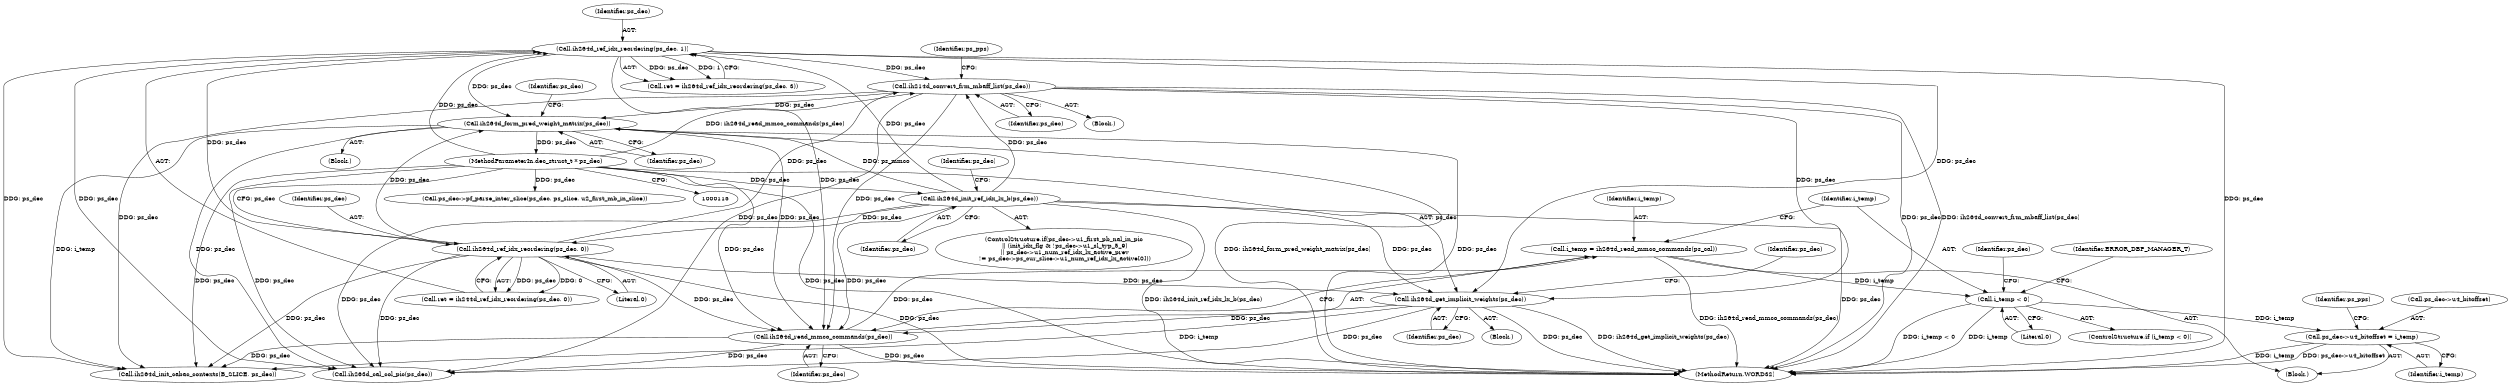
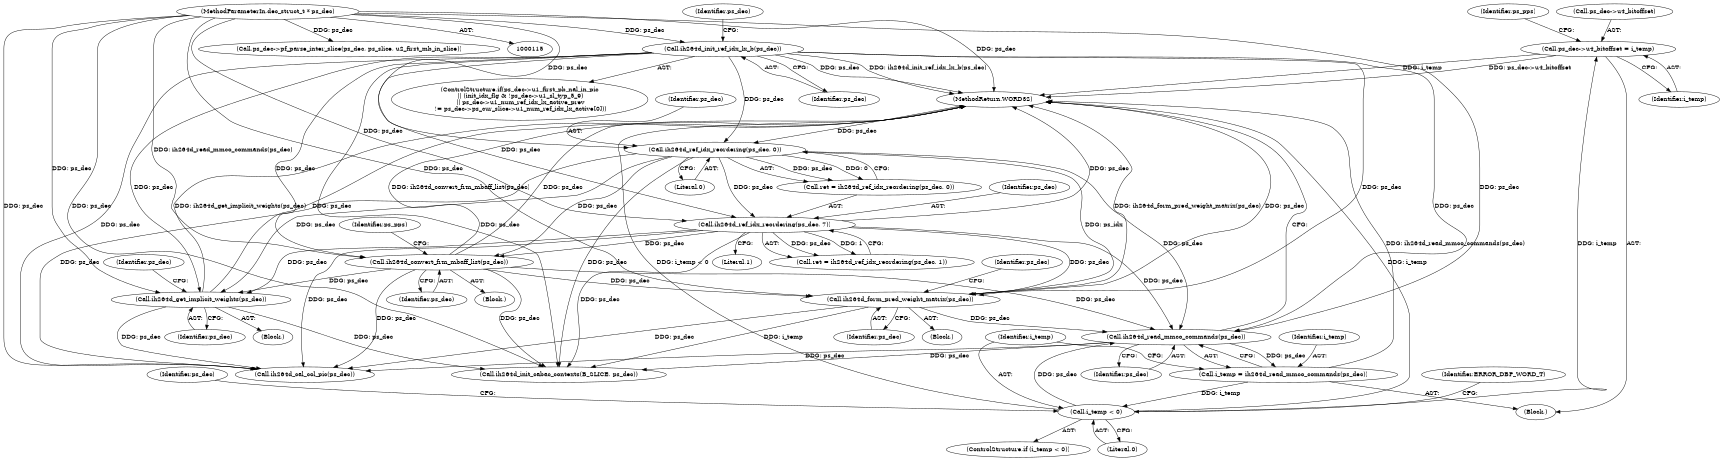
node "(Call,ih264d_ref_idx_reordering(ps_dec, 1))": label "(Call,ih264d_ref_idx_reordering(ps_dec, 1))" -> "(Call,ih264d_ref_idx_reordering(ps_dec, 7))"
node "(Call,ret = ih264d_ref_idx_reordering(ps_dec, 3))": label "(Call,ret = ih264d_ref_idx_reordering(ps_dec, 3))" -> "(Call,ret = ih264d_ref_idx_reordering(ps_dec, 1))"
node "(Call,ih214d_convert_frm_mbaff_list(ps_dec))": label "(Call,ih214d_convert_frm_mbaff_list(ps_dec))" -> "(Call,ih264d_convert_frm_mbaff_list(ps_dec))"
edge "(Call,ih264d_form_pred_weight_matrix(ps_dec))" -> "(MethodParameterIn,dec_struct_t * ps_dec)": reversed
edge "(Call,ih264d_init_ref_idx_lx_b(ps_dec))" -> "(Call,ih264d_form_pred_weight_matrix(ps_dec))": label "DDG: ps_mmco" -> "DDG: ps_dec"
edge "(Call,ih264d_init_ref_idx_lx_b(ps_dec))" -> "(Call,ih264d_init_cabac_contexts(B_SLICE, ps_dec))": added, label "DDG: ps_dec"
edge "(Call,ih264d_ref_idx_reordering(ps_dec, 0))" -> "(Call,ih264d_form_pred_weight_matrix(ps_dec))": label "DDG: ps_dec" -> "DDG: ps_idx"
edge "(MethodParameterIn,dec_struct_t * ps_dec)" -> "1000115": label "CFG: " -> "AST: "
edge "(MethodParameterIn,dec_struct_t * ps_dec)" -> "(Call,ih264d_ref_idx_reordering(ps_dec, 0))": label "CFG: ps_dec" -> "DDG: ps_dec"
edge "(MethodParameterIn,dec_struct_t * ps_dec)" -> "(Call,ih264d_get_implicit_weights(ps_dec))": label "AST: ps_dec" -> "DDG: ps_dec"
node "(Call,i_temp = ih264d_read_mmco_commands(ps_cal))": label "(Call,i_temp = ih264d_read_mmco_commands(ps_cal))" -> "(Call,i_temp = ih264d_read_mmco_commands(ps_dec))"
node "(Identifier,ERROR_DBP_MANAGER_T)": label "(Identifier,ERROR_DBP_MANAGER_T)" -> "(Identifier,ERROR_DBP_WORD_T)"
node "(Literal,1)": added
node "(Call,ret = ih244d_ref_idx_reordering(ps_dec, 0))": label "(Call,ret = ih244d_ref_idx_reordering(ps_dec, 0))" -> "(Call,ret = ih264d_ref_idx_reordering(ps_dec, 0))"
edge "(Call,ih264d_get_implicit_weights(ps_dec))" -> "(Call,ih264d_read_mmco_commands(ps_dec))": now "(Call,i_temp < 0)" -> "(Call,ih264d_read_mmco_commands(ps_dec))"
edge "(Call,ih264d_get_implicit_weights(ps_dec))" -> "(Call,ih264d_init_cabac_contexts(B_SLICE, ps_dec))": label "DDG: i_temp" -> "DDG: ps_dec"
edge "(Call,ih264d_read_mmco_commands(ps_dec))" -> "(MethodReturn,WORD32)": label "DDG: ps_dec" -> "CFG: "
edge "(Call,ih264d_ref_idx_reordering(ps_dec, 0))" -> "(MethodReturn,WORD32)": reversed
node "(Call,ih263d_cal_col_pic(ps_dec))": label "(Call,ih263d_cal_col_pic(ps_dec))" -> "(Call,ih264d_cal_col_pic(ps_dec))"
